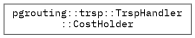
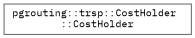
node "pgrouting::trsp::TrspHandler ::CostHolder": label "pgrouting::trsp::TrspHandler ::CostHolder" -> "pgrouting::trsp::CostHolder ::CostHolder"
